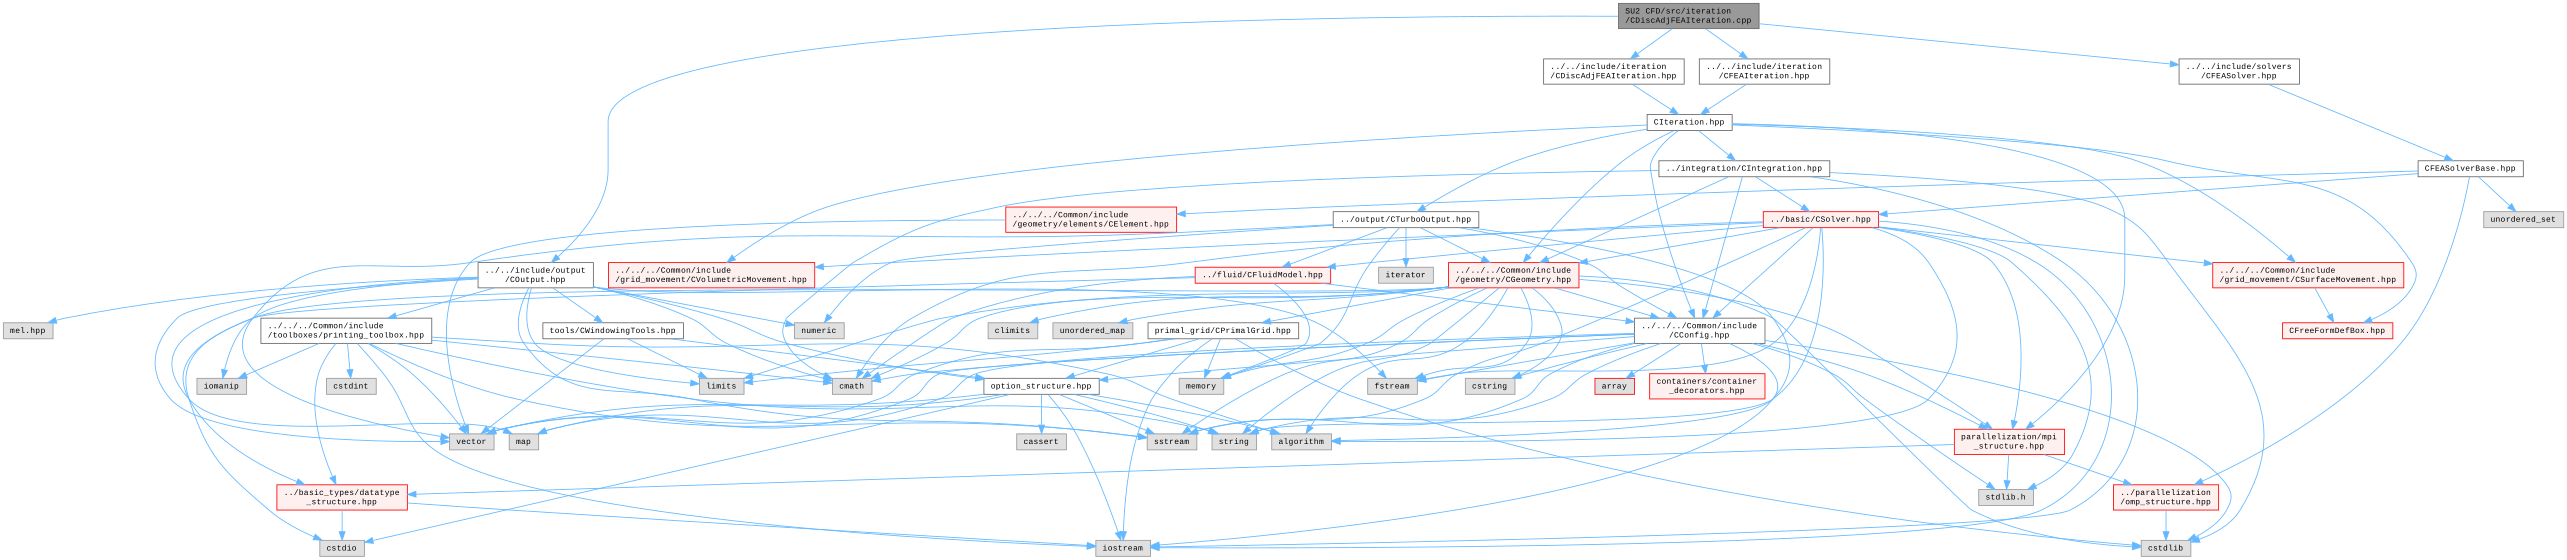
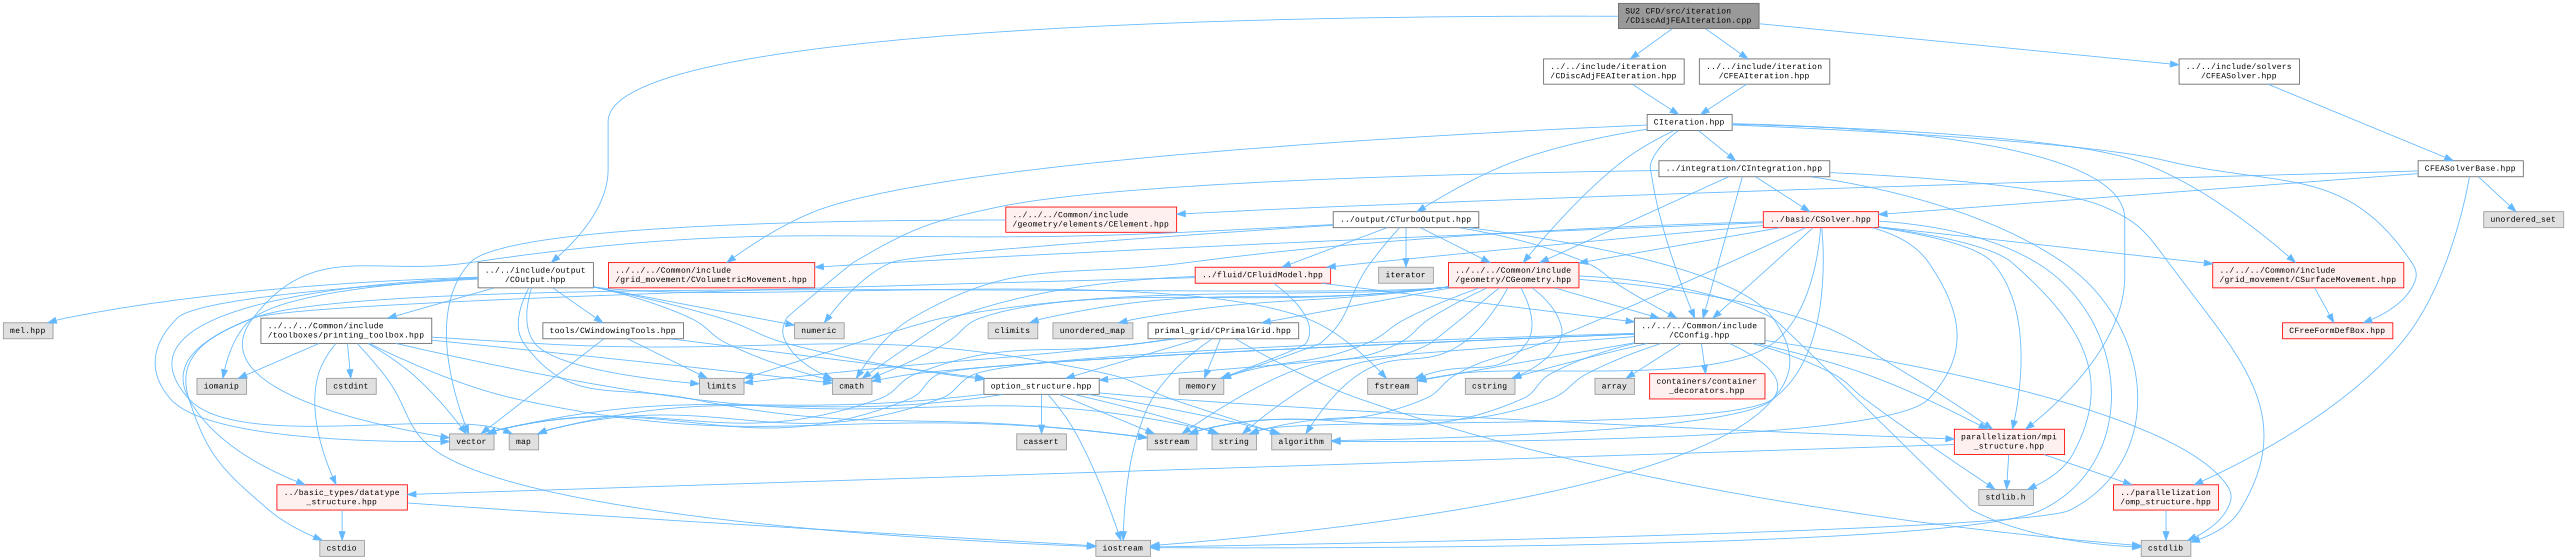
node "array": color red -> grey60
edge "option_structure.hpp" -> "cstdio": now "option_structure.hpp" -> "parallelization/mpi _structure.hpp"
